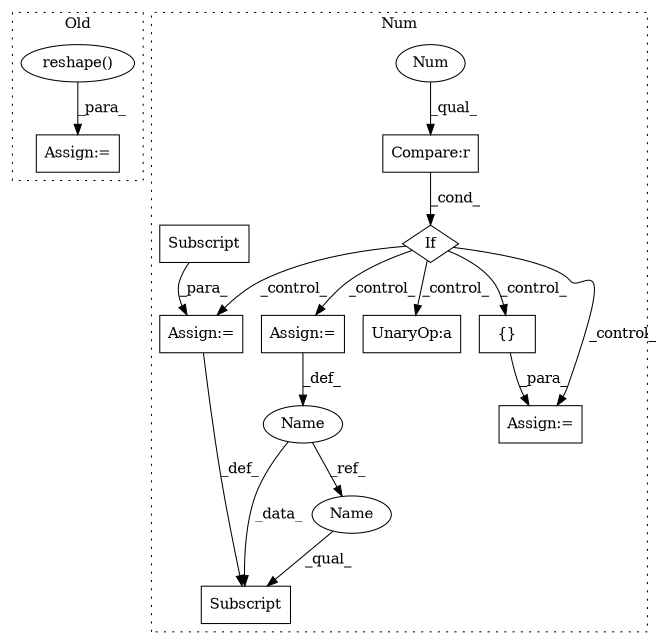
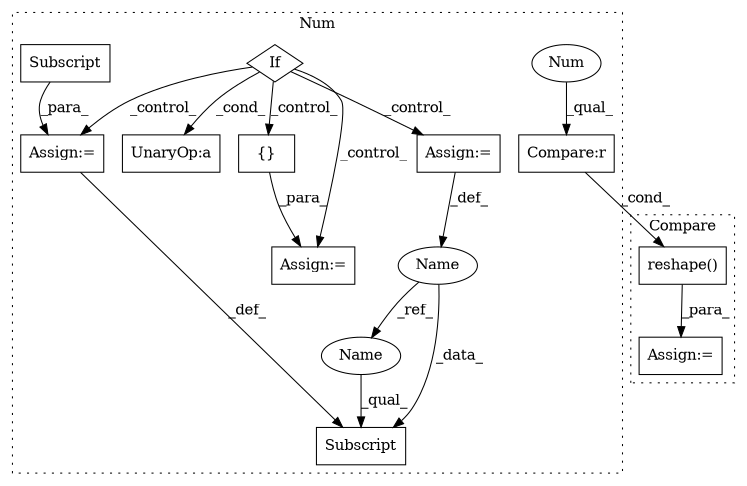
cluster "Old": label "Old" -> "Compare"
node "reshape()": shape ellipse -> box
edge "Compare:r" -> "If": now "Compare:r" -> "reshape()"
edge "If" -> "UnaryOp:a": label "_control_" -> "_cond_"
